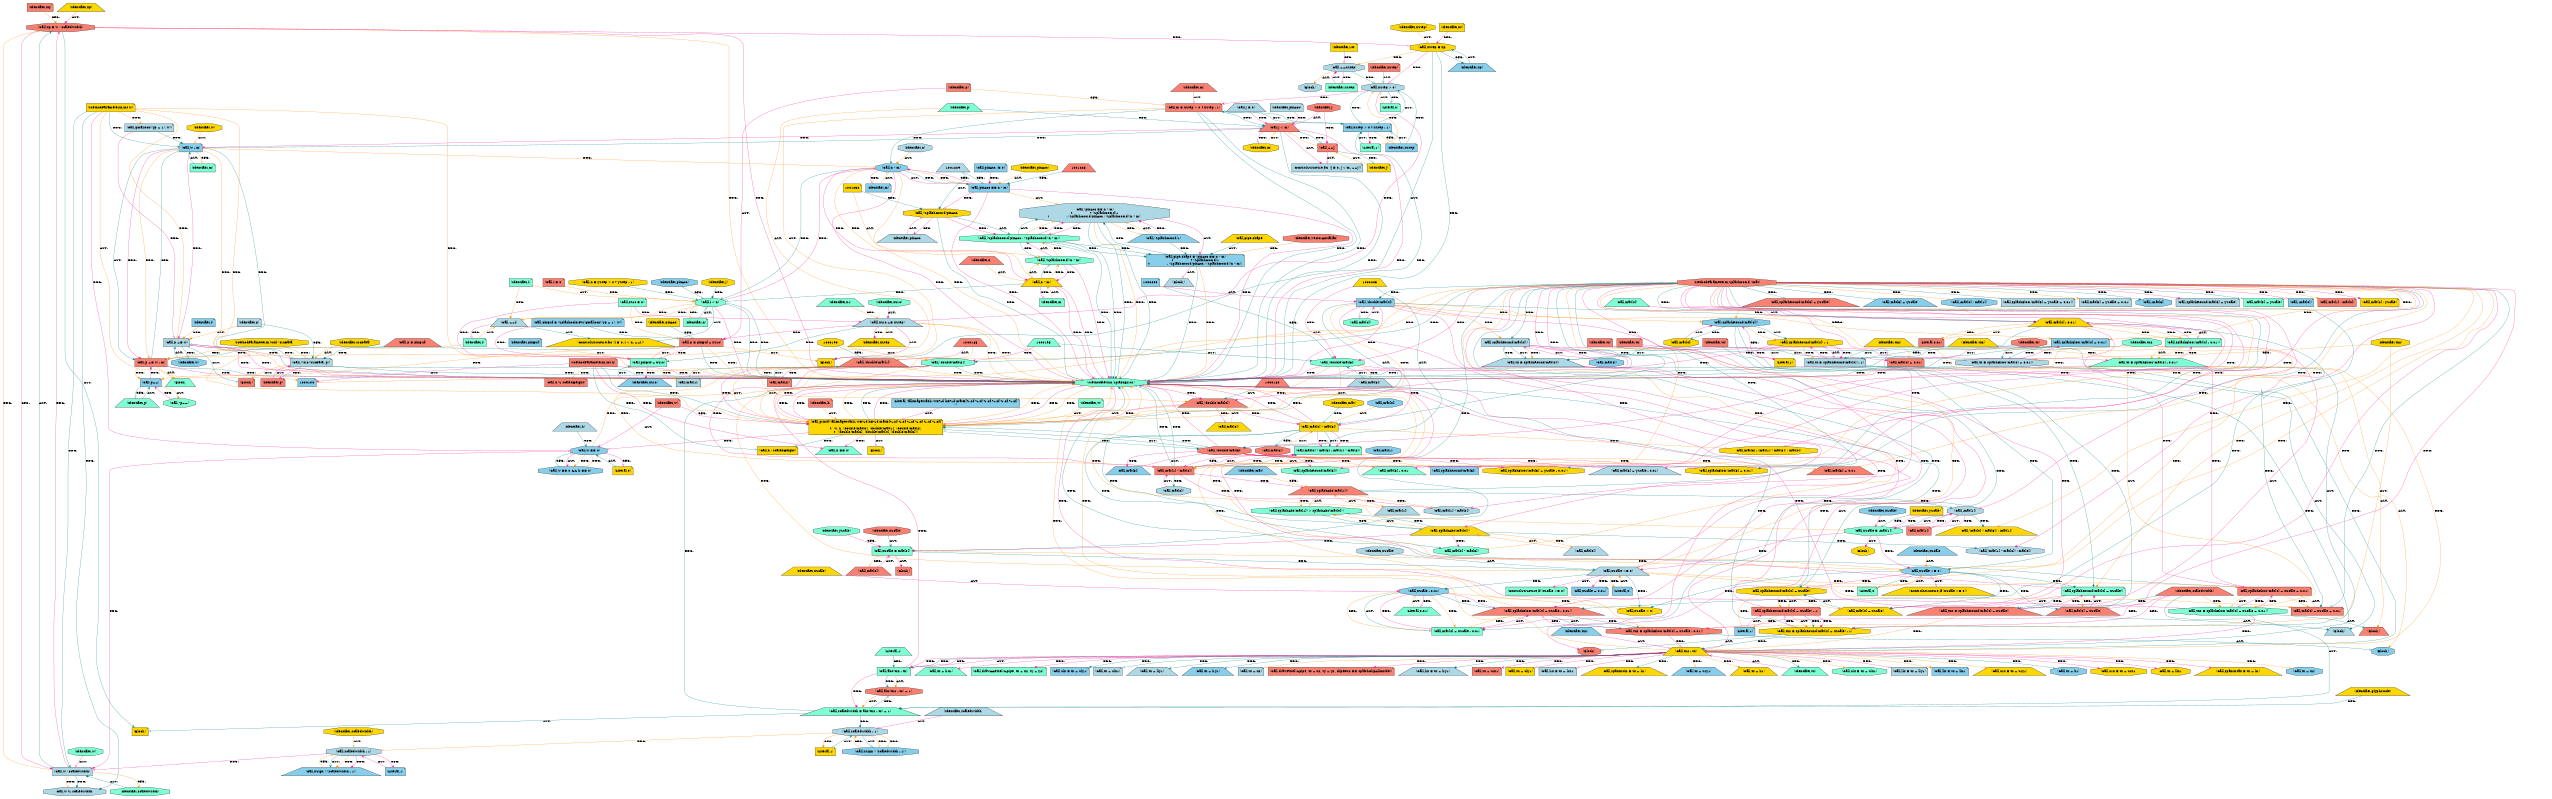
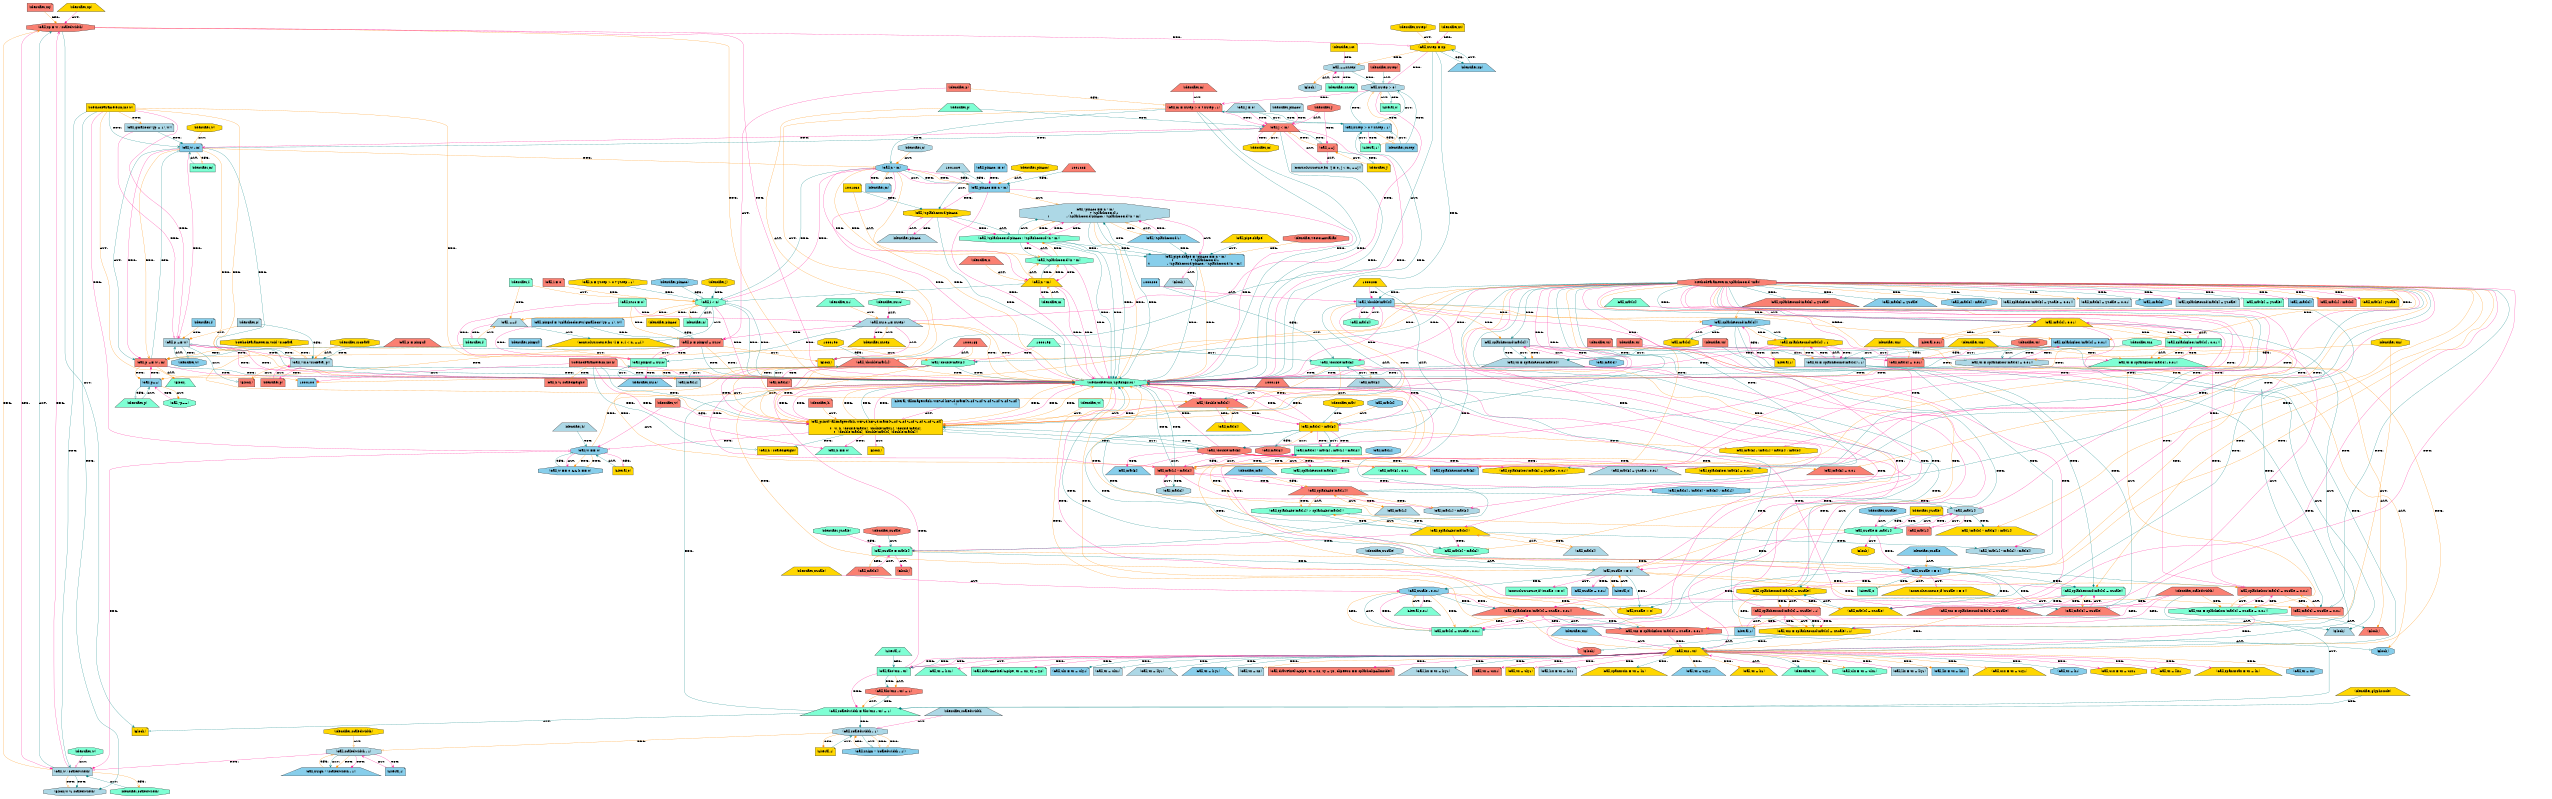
edge "(Call,m = xStep > 0 ? xStep : 1)" -> "(Call,j < m)": color teal -> deeppink
edge "(Call,j < m)" -> "(ControlStructure,for (j = 0; j < m; ++j))": arrowhead diamond -> onormal
edge "(MethodParameterIn,int w)" -> "(Call,p += w)": color darkorange -> deeppink
edge "(Identifier,x1)" -> "(Call,xSrc += xStep)": label "CFG: " -> "AST: "
edge "1000205" -> "(Call,(double)mat[3])": now "1000205" -> "(Call,(double)mat[4])"
edge "(Call,splashFloor(mat[4] + 0.01))" -> "(Call,mat[4] + 0.01)": added, label "CFG:"
edge "(Call,mat[4] - 0.01)" -> "(MethodReturn,SplashError)": now "(Call,tx = splashRound(mat[4]))" -> "(MethodReturn,SplashError)"
edge "(MethodParameterIn,SplashCoord *mat)" -> "1000100": arrowhead onormal -> diamond
node "(Call,mat[2] - (mat[0] * mat[3]) / mat[1])": added
node "(Call,w % scaledWidth)": label "(Call,w % scaledWidth)" -> "(Block,w % scaledWidth)"
